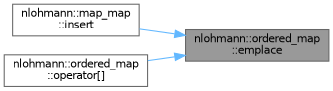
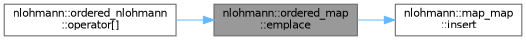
edge "nlohmann::map_map ::insert" -> "nlohmann::ordered_map ::emplace": reversed
node "nlohmann::ordered_map ::operator[]": label "nlohmann::ordered_map ::operator[]" -> "nlohmann::ordered_nlohmann ::operator[]"
